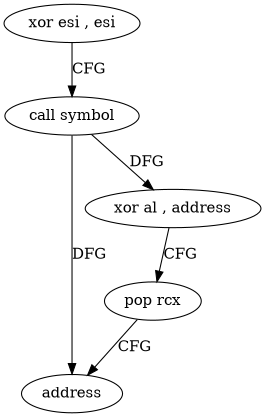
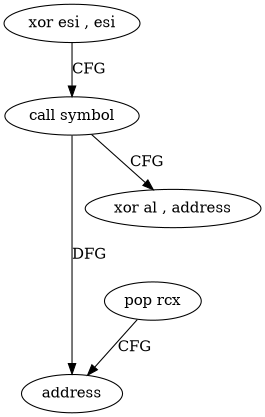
edge "call symbol" -> "xor al , address": label "DFG" -> "CFG"
edge "xor al , address" -> "pop rcx": removed, label "CFG"
